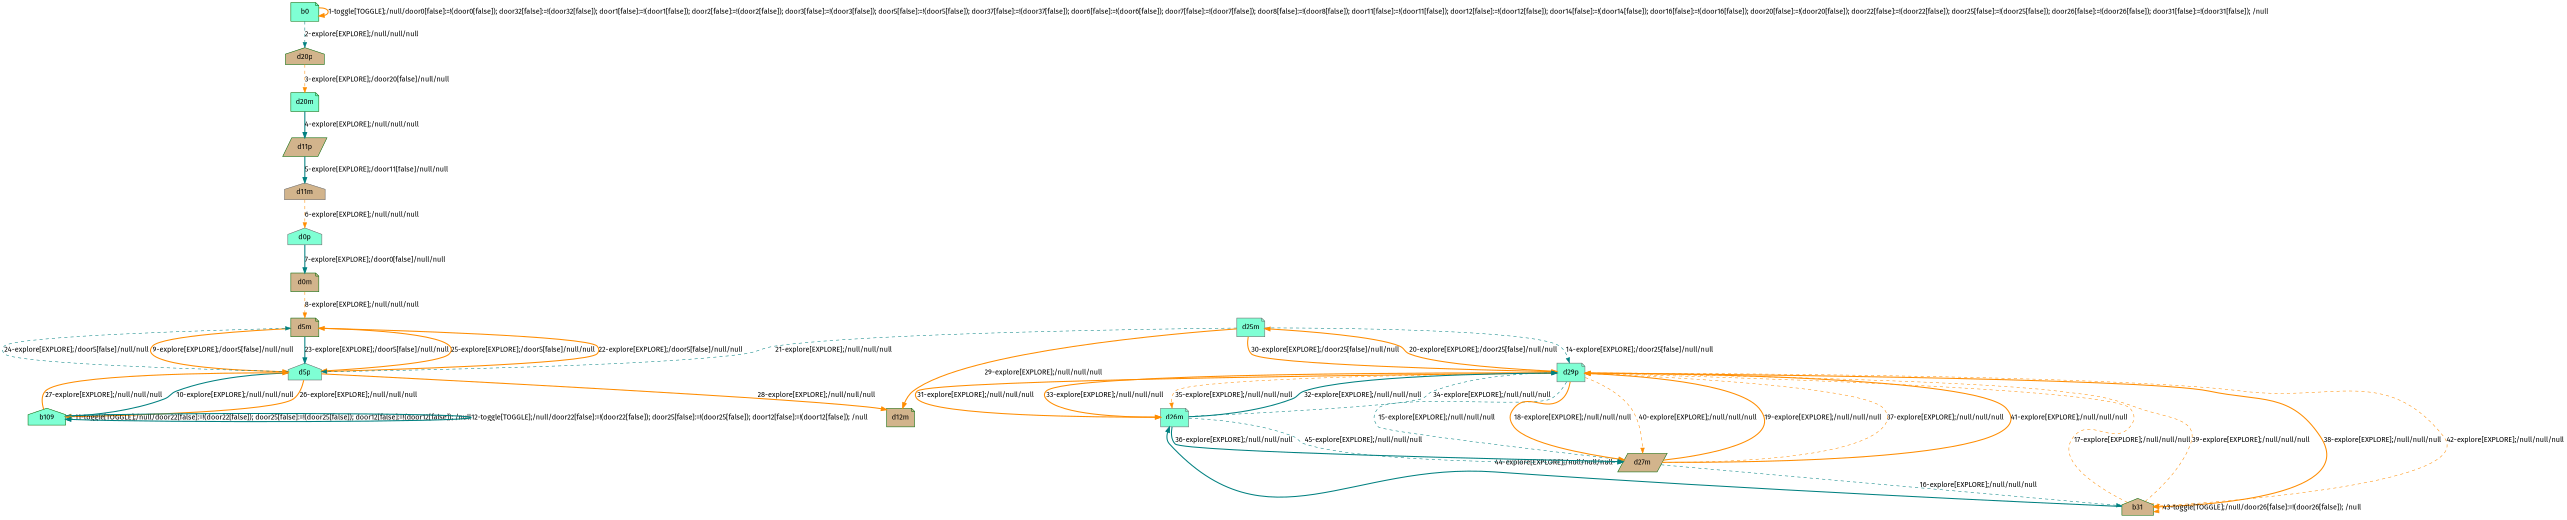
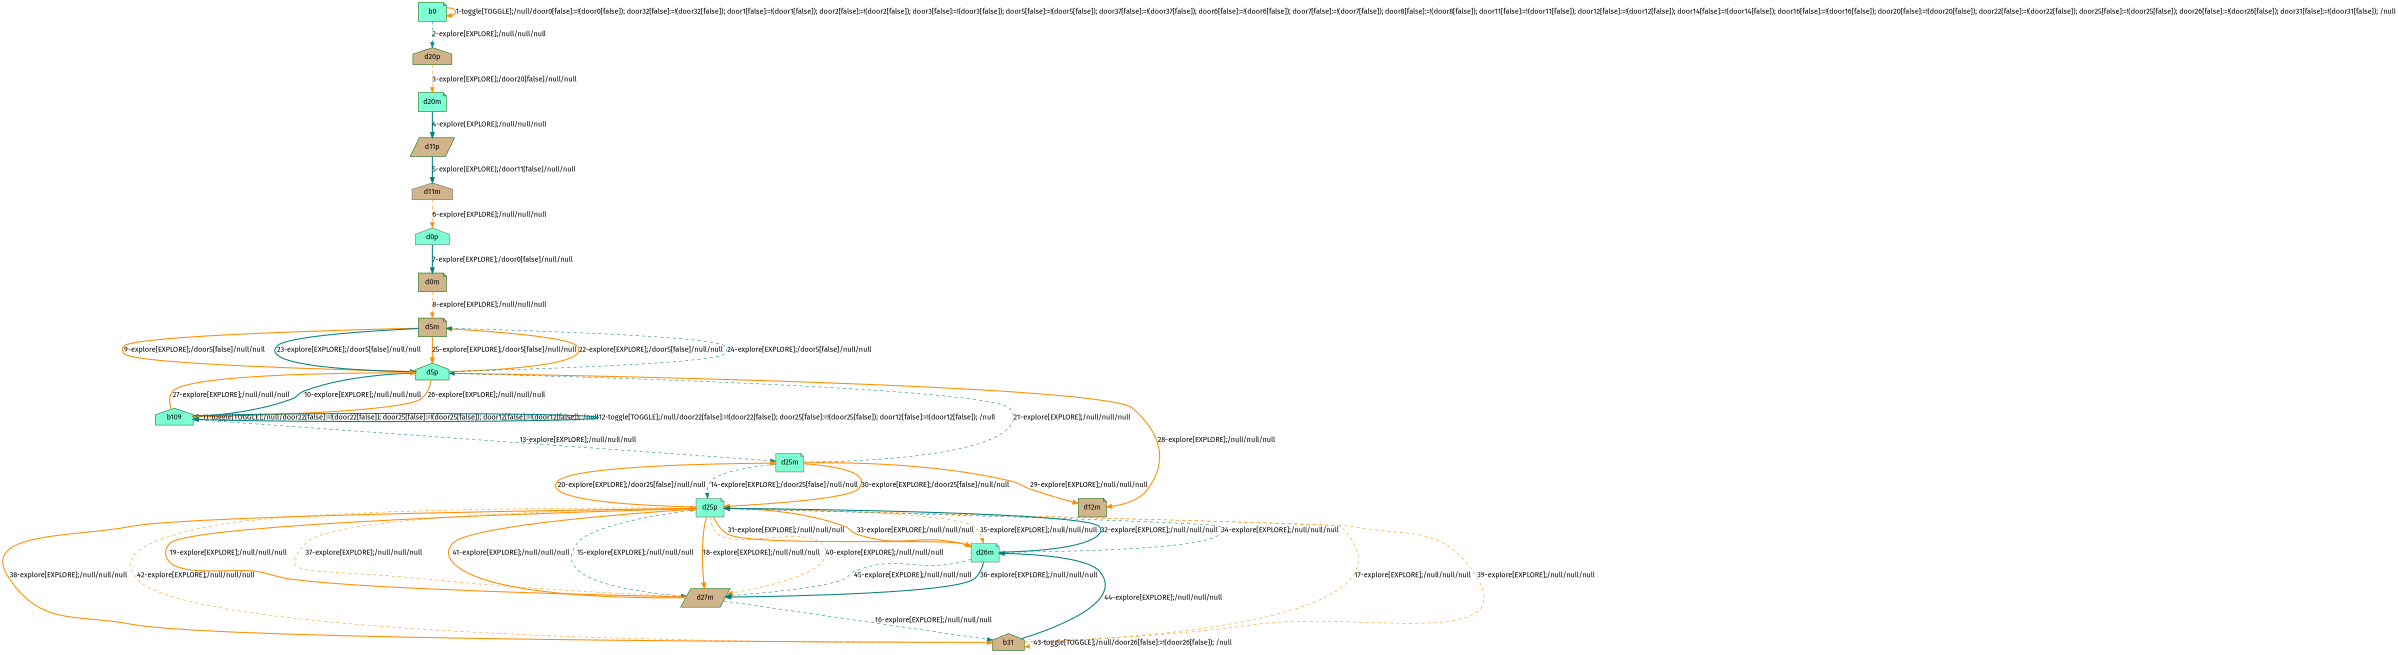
node "d5p": color gray40 -> darkgreen
node "d29p": label "d29p" -> "d25p"
edge "b109" -> "d25m": added, label "13-explore[EXPLORE];/null/null/null"
